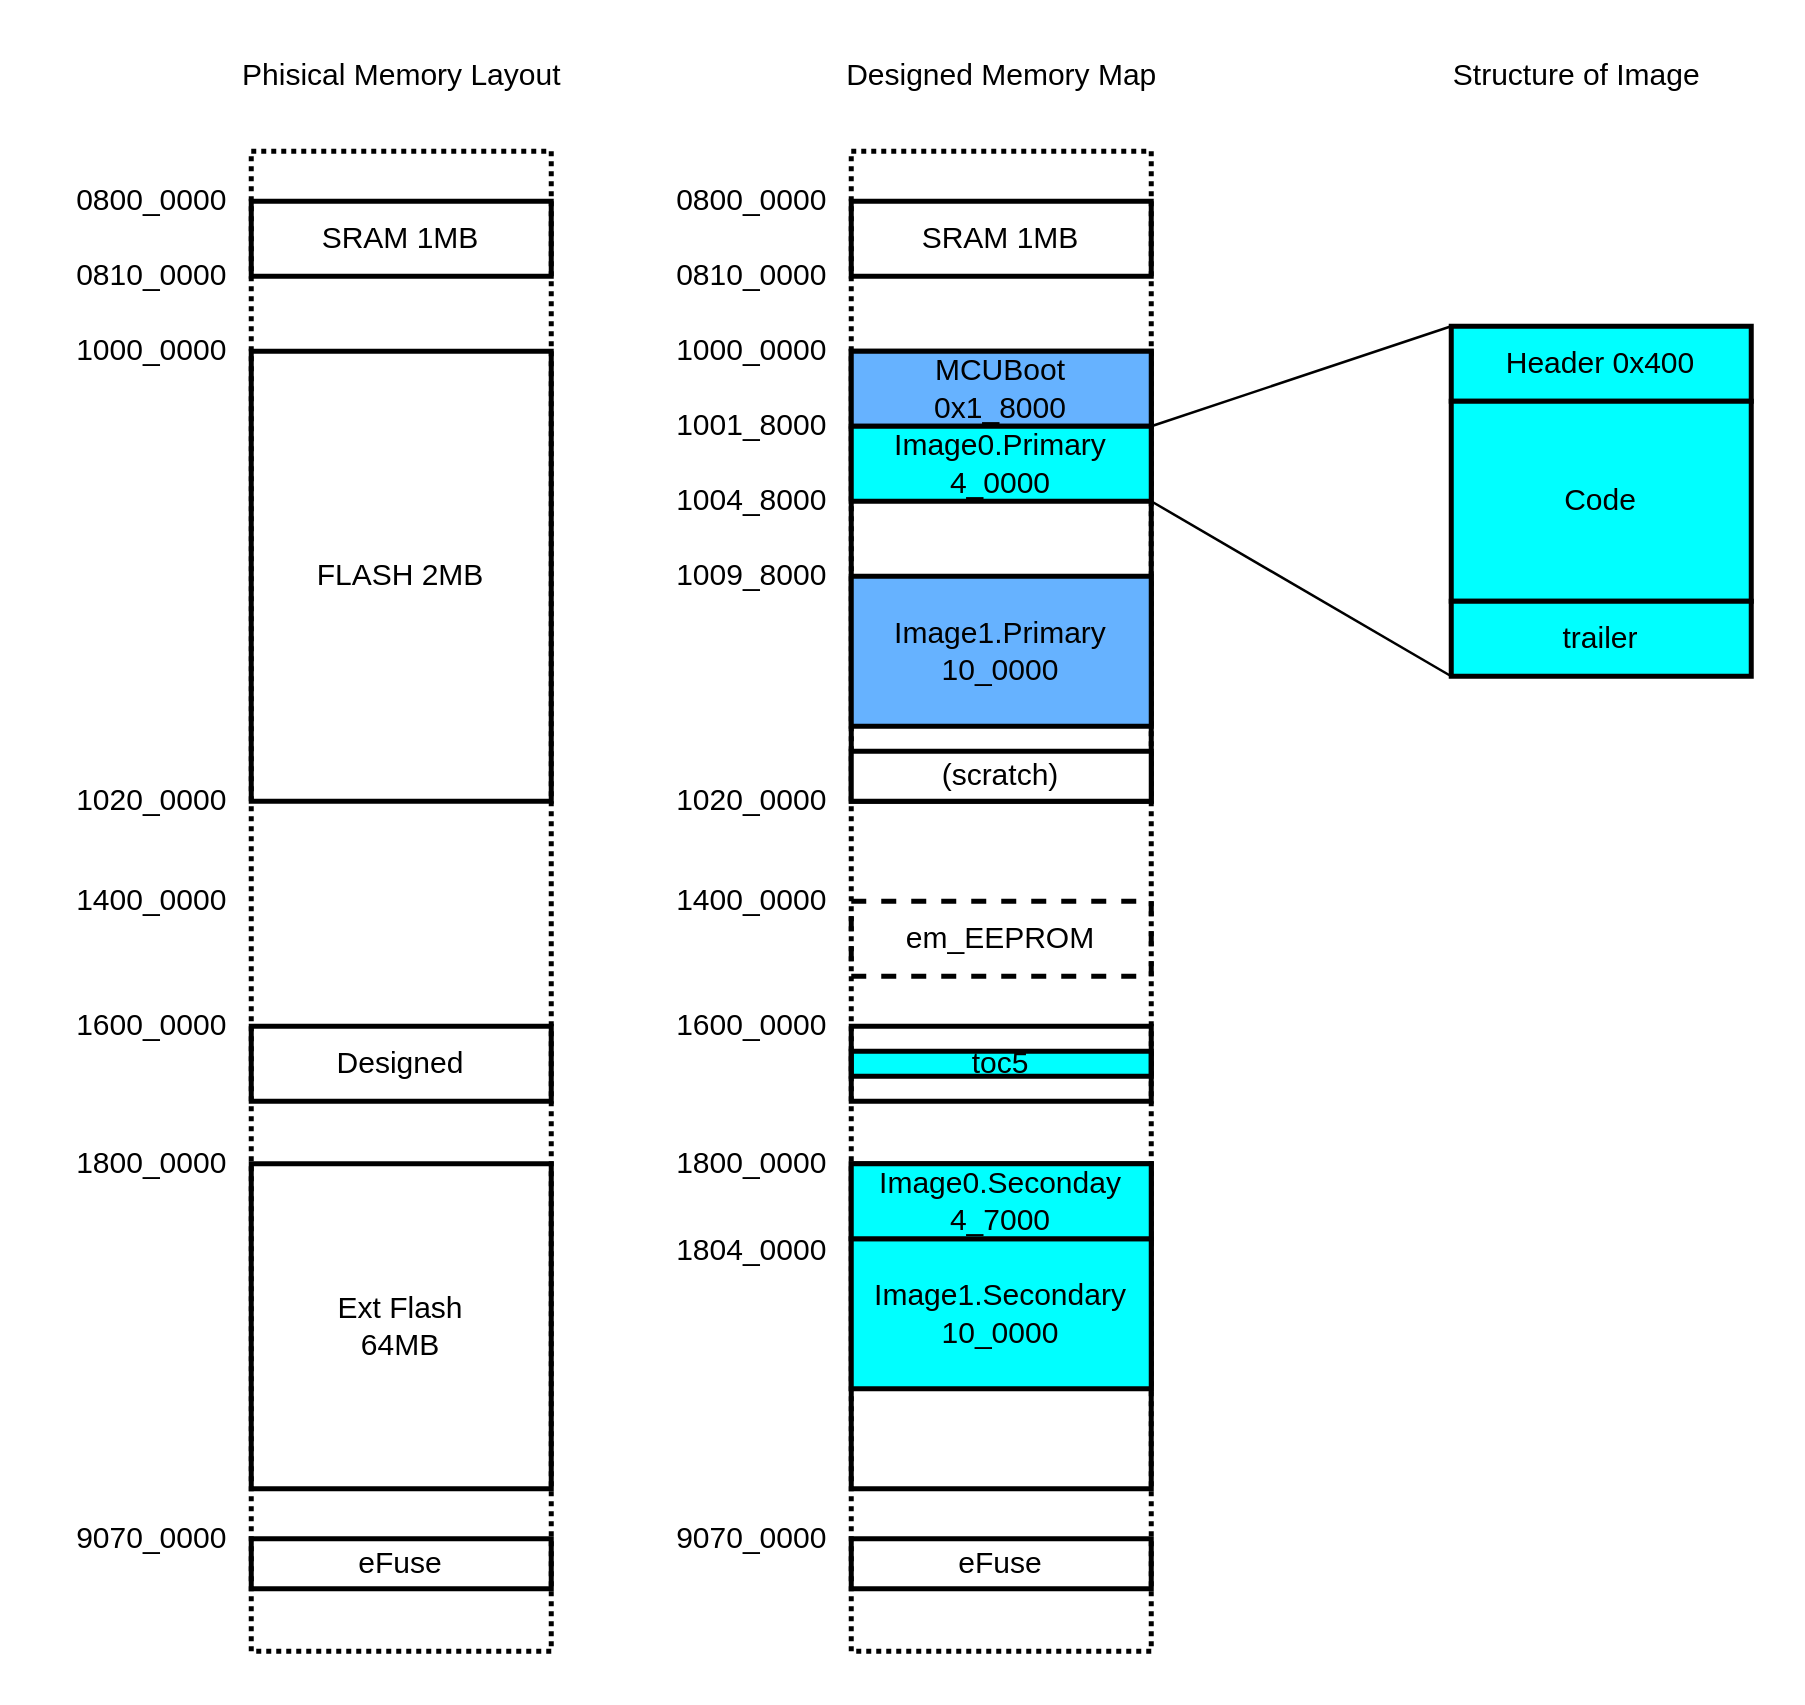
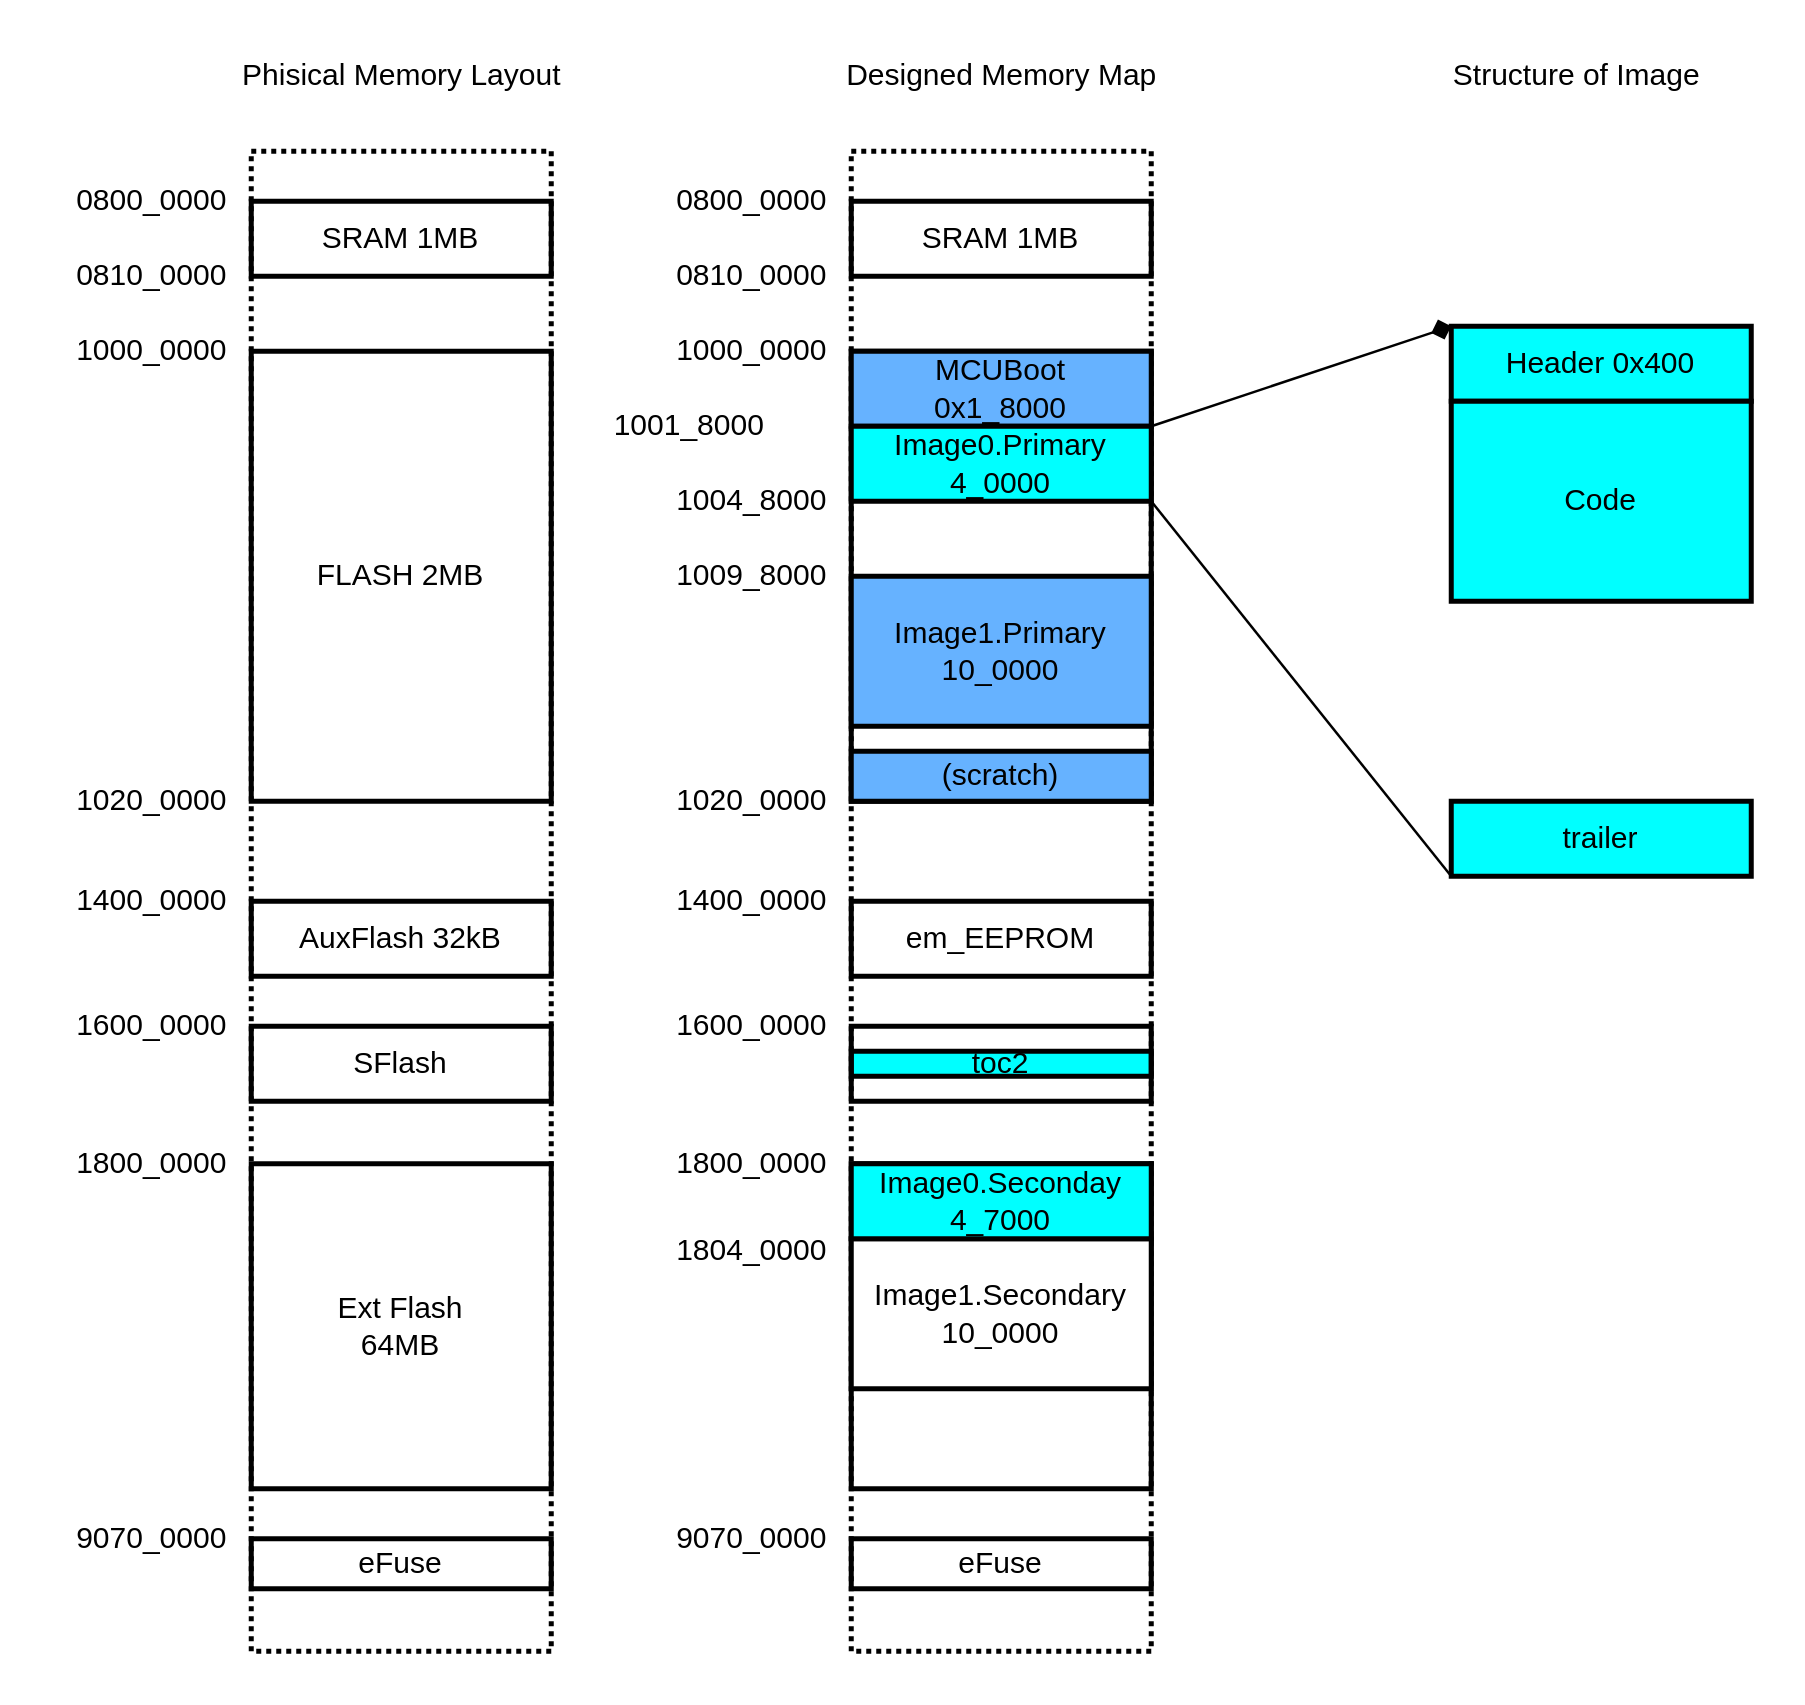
edge "Header 0x400" -- "Image0.Primary 4_0000": arrowhead none -> diamond
node "1001_8000": moved (751, 426) -> (689, 426)
node "trailer": moved (1601, 639) -> (1601, 839)
node "(scratch)": fillcolor #ffffff -> #66b2ff
node "AuxFlash 32kB": added
node "em_EEPROM": style dashed -> solid
node "Designed": label "Designed" -> "SFlash"
node "toc5": label "toc5" -> "toc2"
node "Image1.Secondary 10_0000": fillcolor #00ffff -> #ffffff
